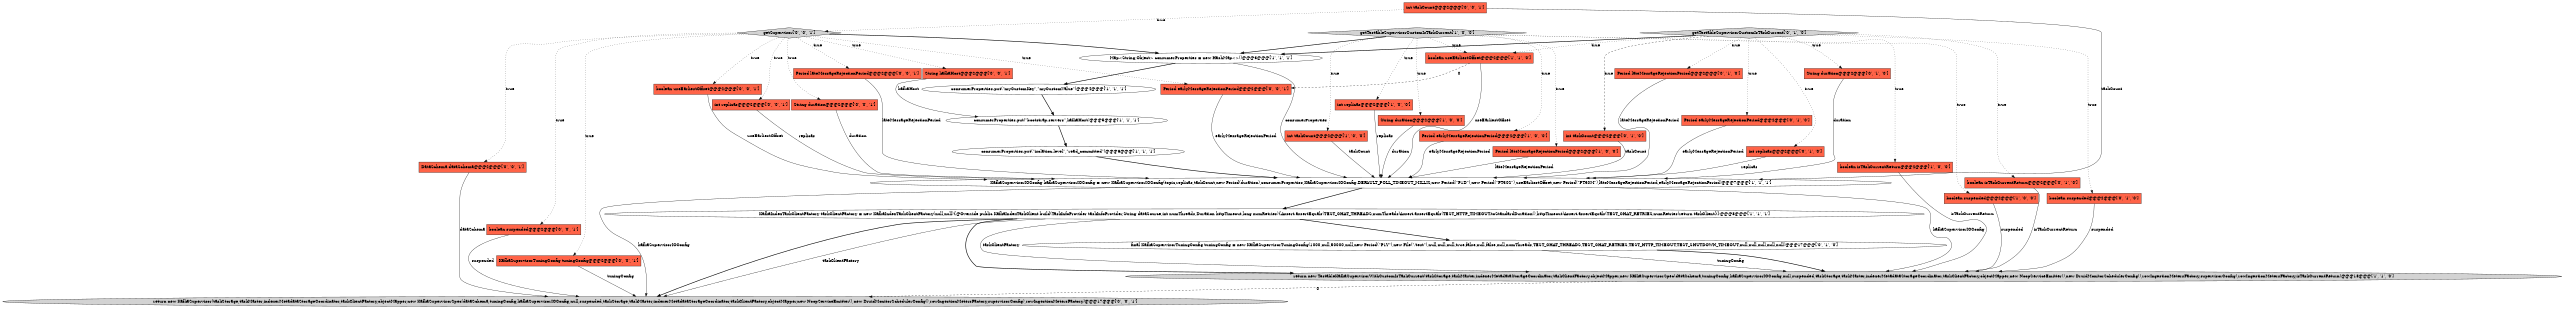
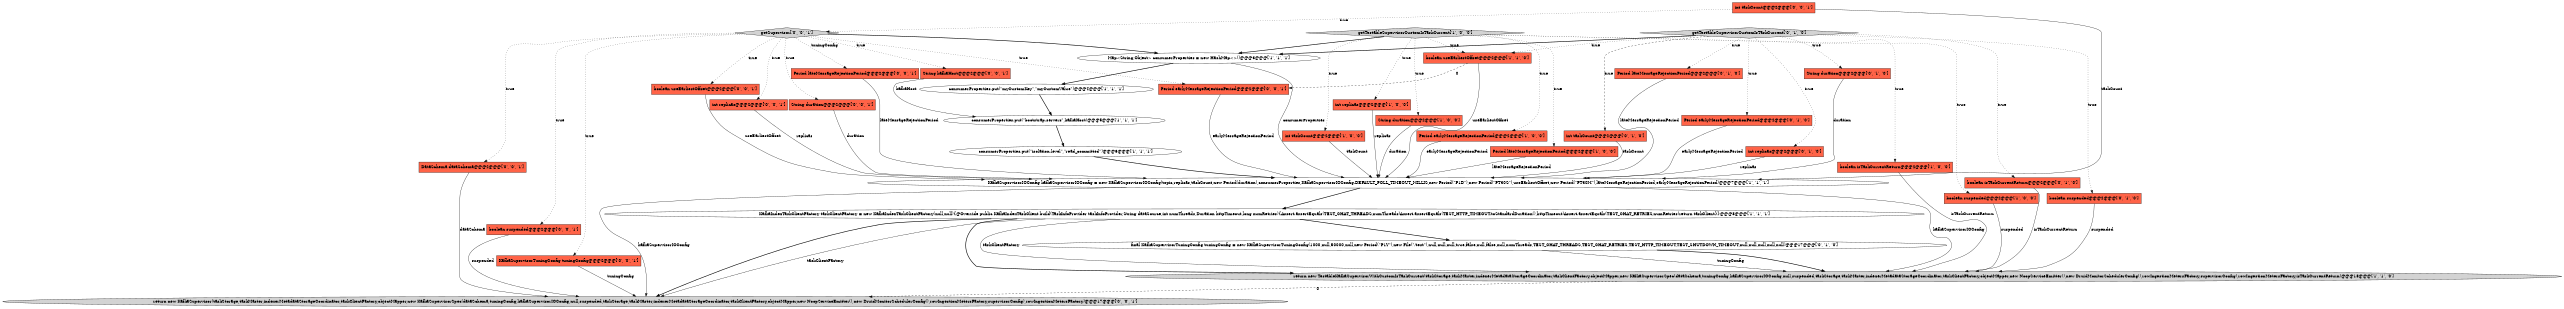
edge "getSupervisor['0', '0', '1']" -> "Period lateMessageRejectionPeriod@@@2@@@['0', '0', '1']": label "true" -> "tuningConfig"
